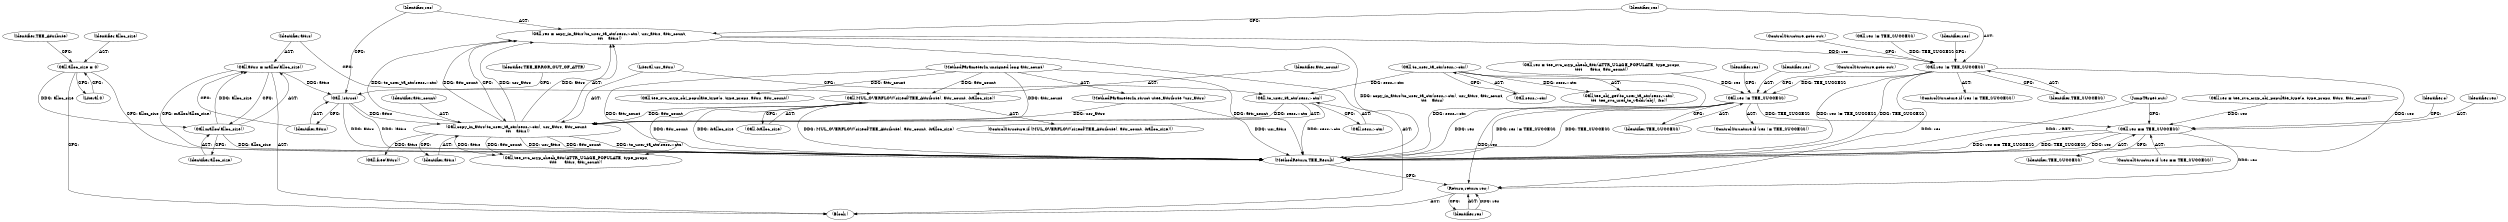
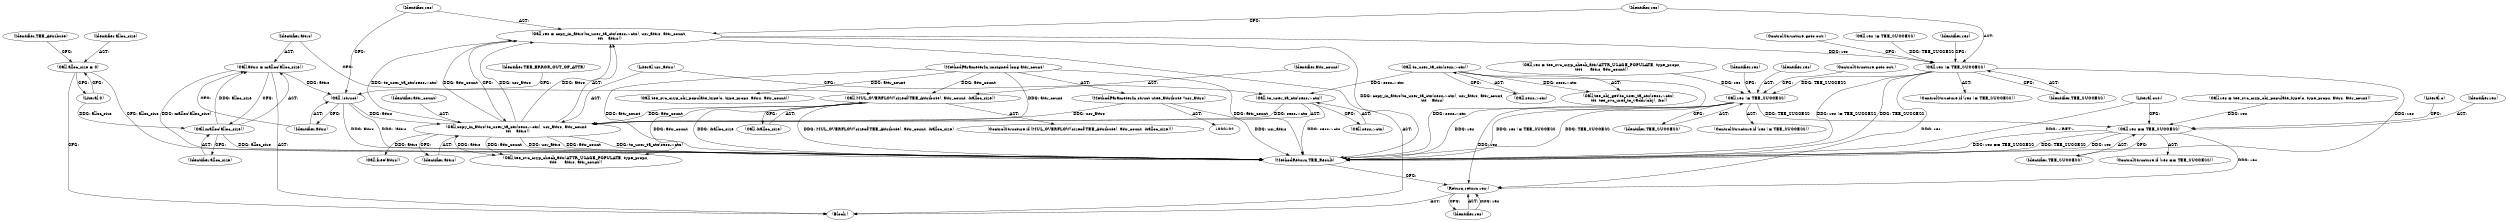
node "(JumpTarget,out:)": label "(JumpTarget,out:)" -> "(Literal,out:)"
node "(Identifier,o)": label "(Identifier,o)" -> "(Literal,o)"
edge "(Call,attrs = malloc(alloc_size))" -> "(MethodReturn,TEE_Result)": label "CFG: malloc(alloc_size)" -> "DDG: malloc(alloc_size)"
edge "(Call,alloc_size = 0)" -> "(Call,malloc(alloc_size))": now "(Literal,0)" -> "(Call,malloc(alloc_size))"
node "1000102": added
edge "(ControlStructure,if (res == TEE_SUCCESS))" -> "(Call,res == TEE_SUCCESS)": reversed
